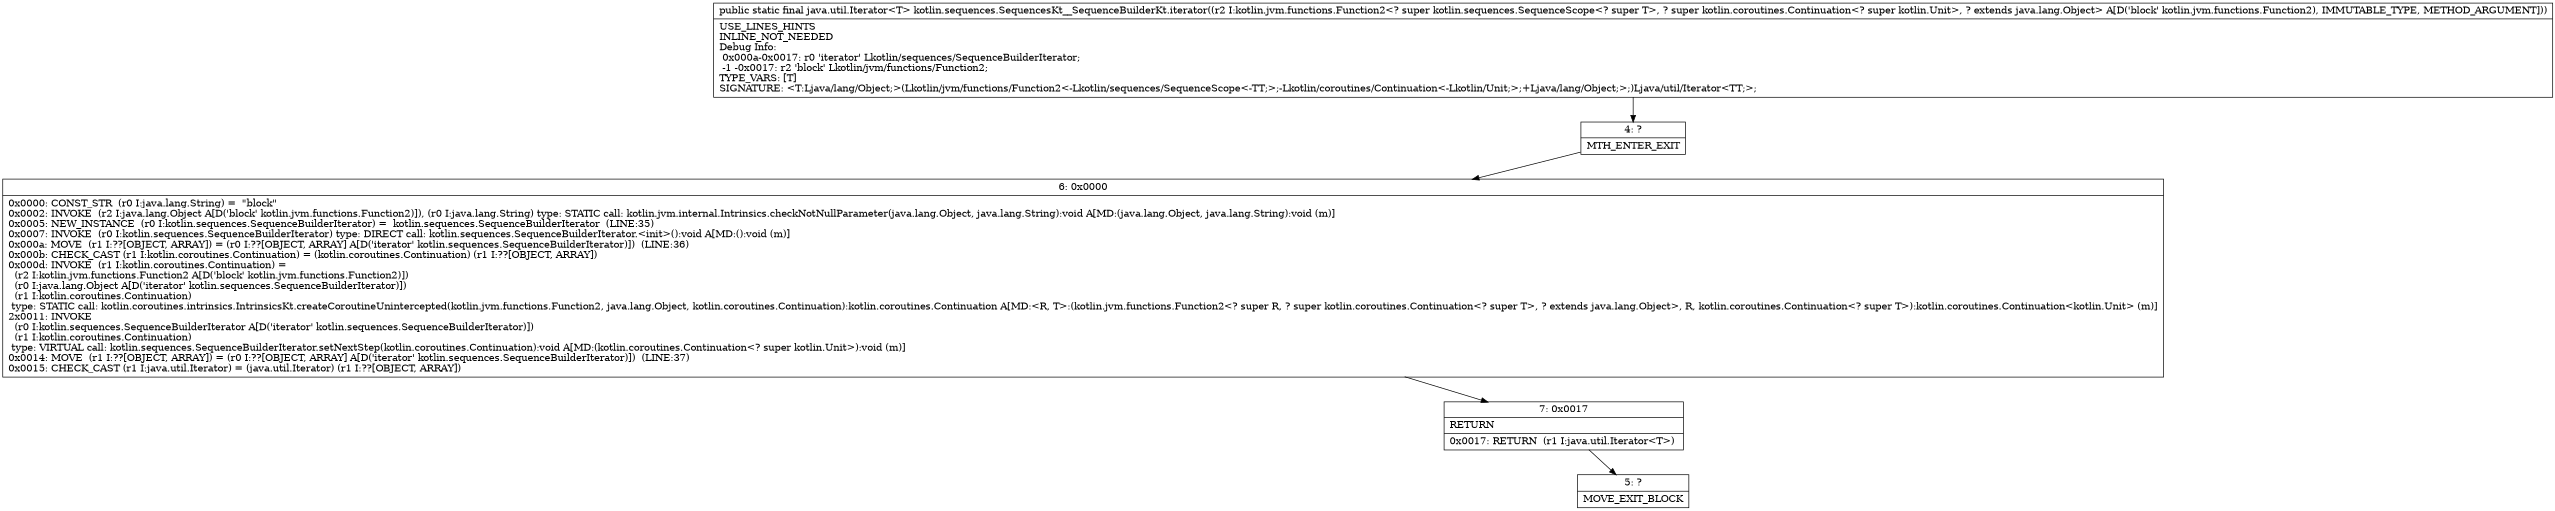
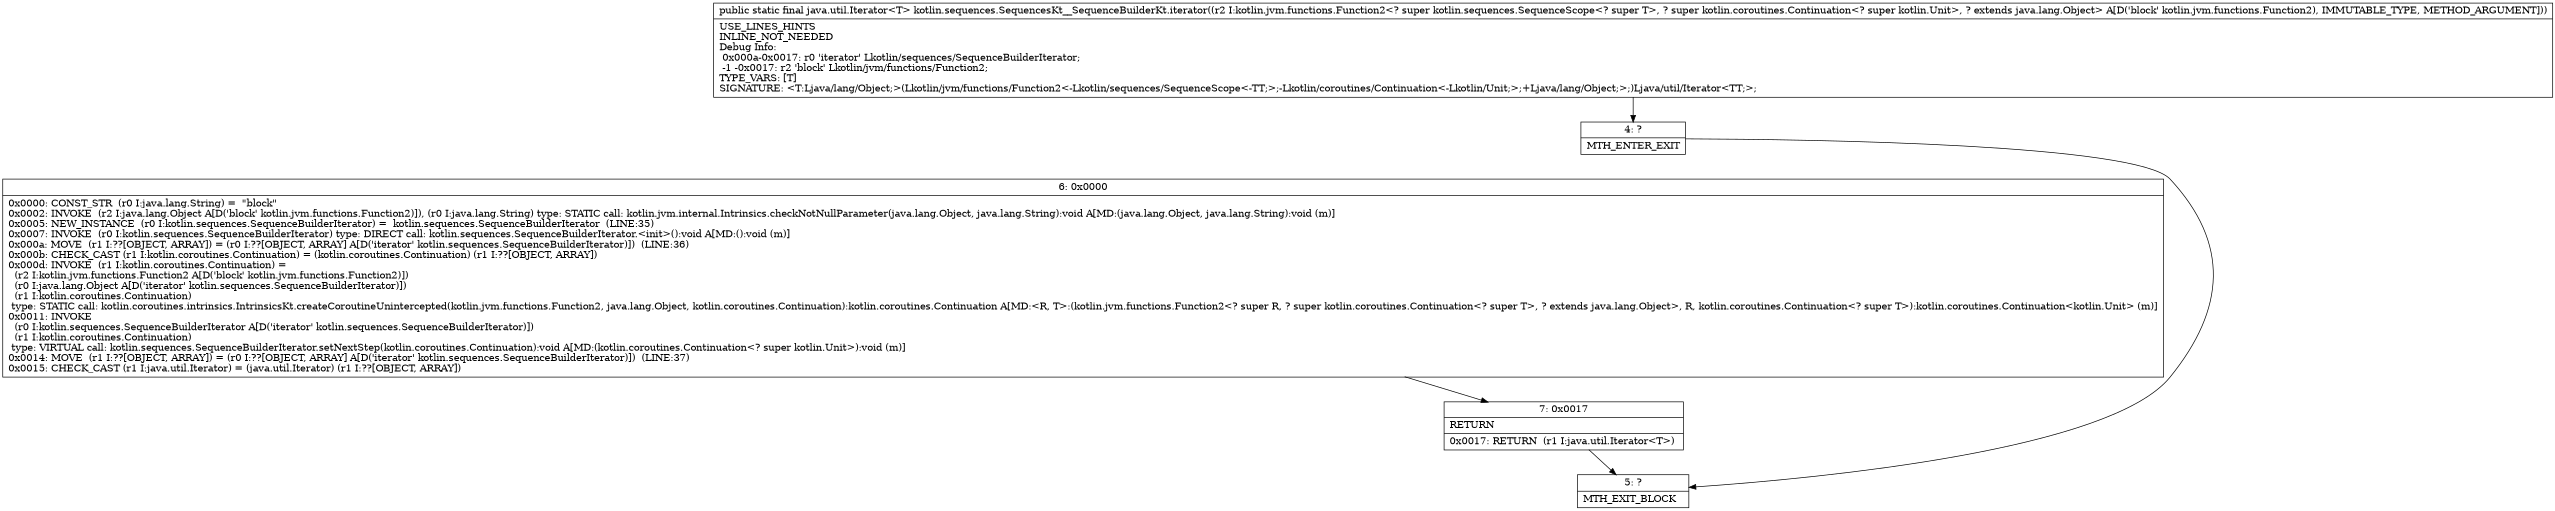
edge "4: ?" -> "6: 0x0000": now "4: ?" -> "5: ?"
node "6: 0x0000": text "2x0011: INVOKE" -> "0x0011: INVOKE"
node "5: ?": text "MOVE_EXIT_BLOCK" -> "MTH_EXIT_BLOCK"
